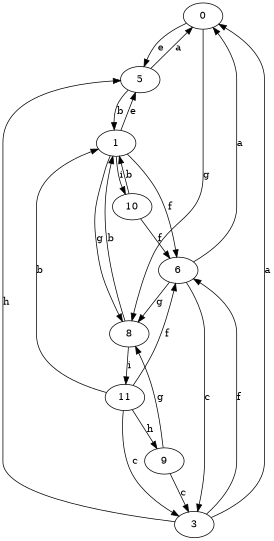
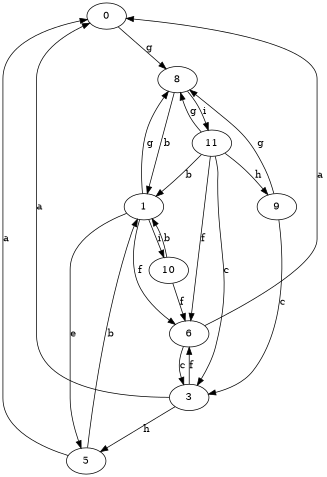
edge "0" -> "5": removed, label "e"
edge "6" -> "8": now "11" -> "8"
